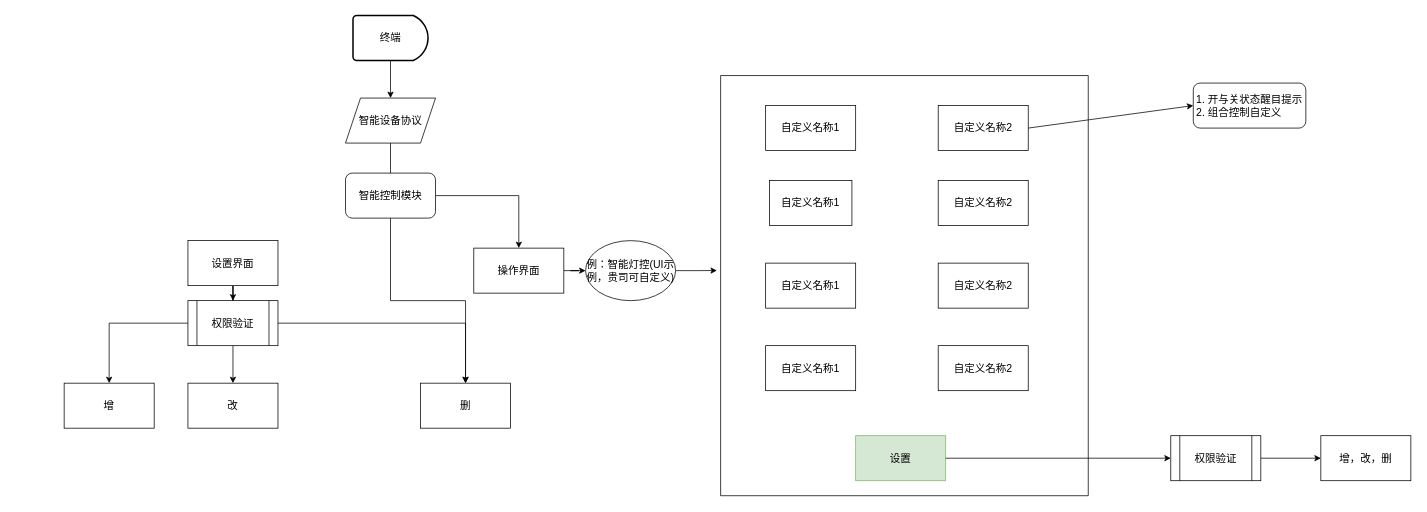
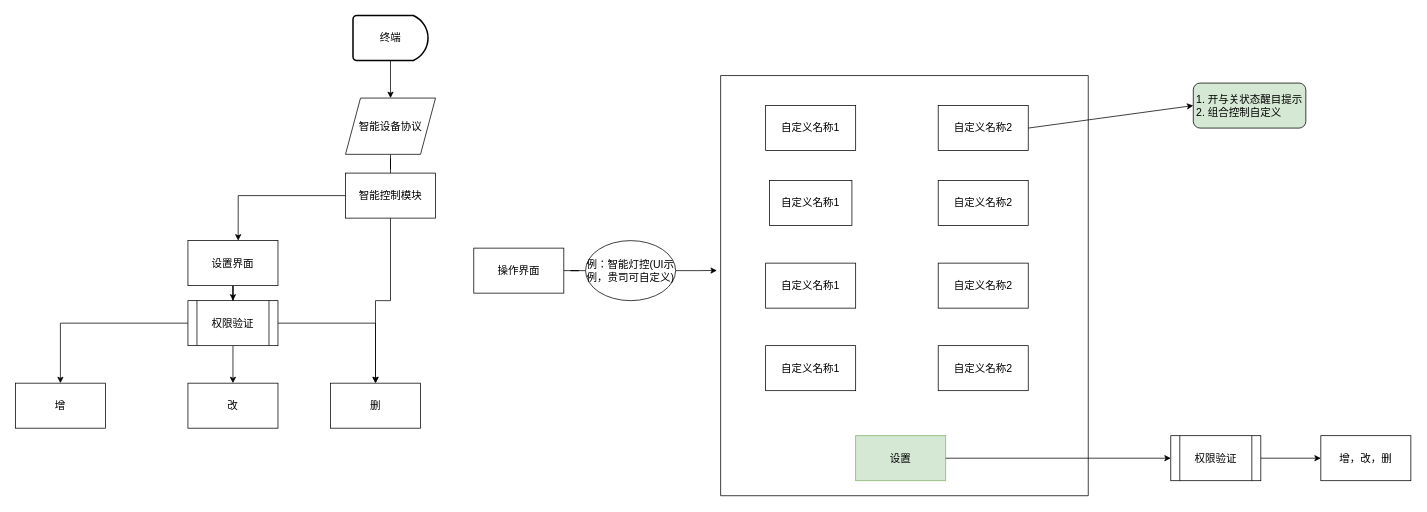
node "1. 开与关状态醒目提示 2. 组合控制自定义": fillcolor #ffffff -> #d5e8d4
node "智能设备协议": size 90x45 -> 90x56
node "智能控制模块": shape rounded rectangle -> rectangle
edge "智能控制模块" -> "操作界面": now "智能控制模块" -> "设置界面"
edge "操作界面" -> "例：智能灯控(UI示例，贵司可自定义)": arrowhead classic -> none
node "增": moved (109, 405) -> (60, 405)
node "删": moved (465, 405) -> (375, 405)
